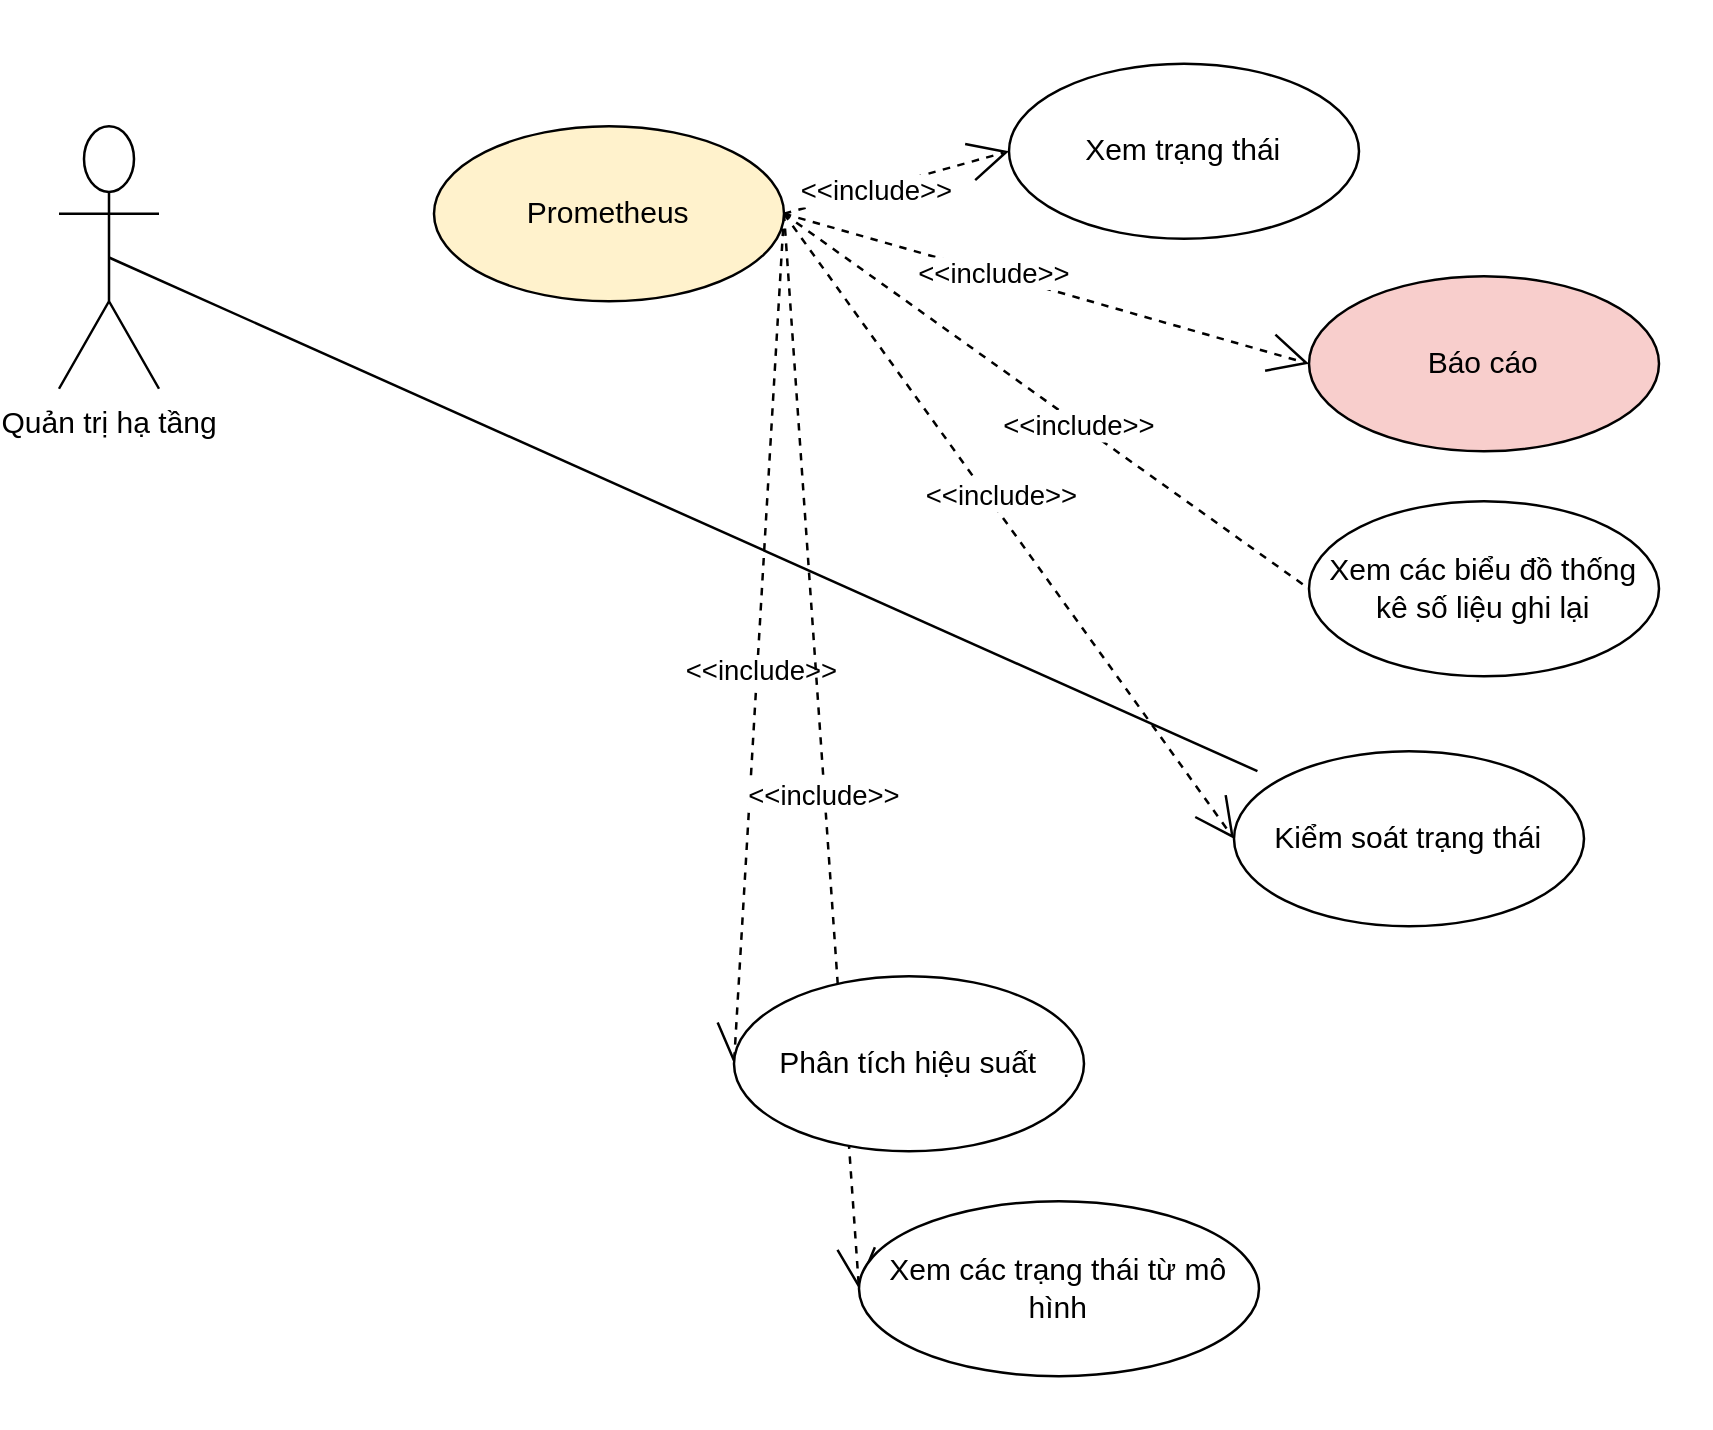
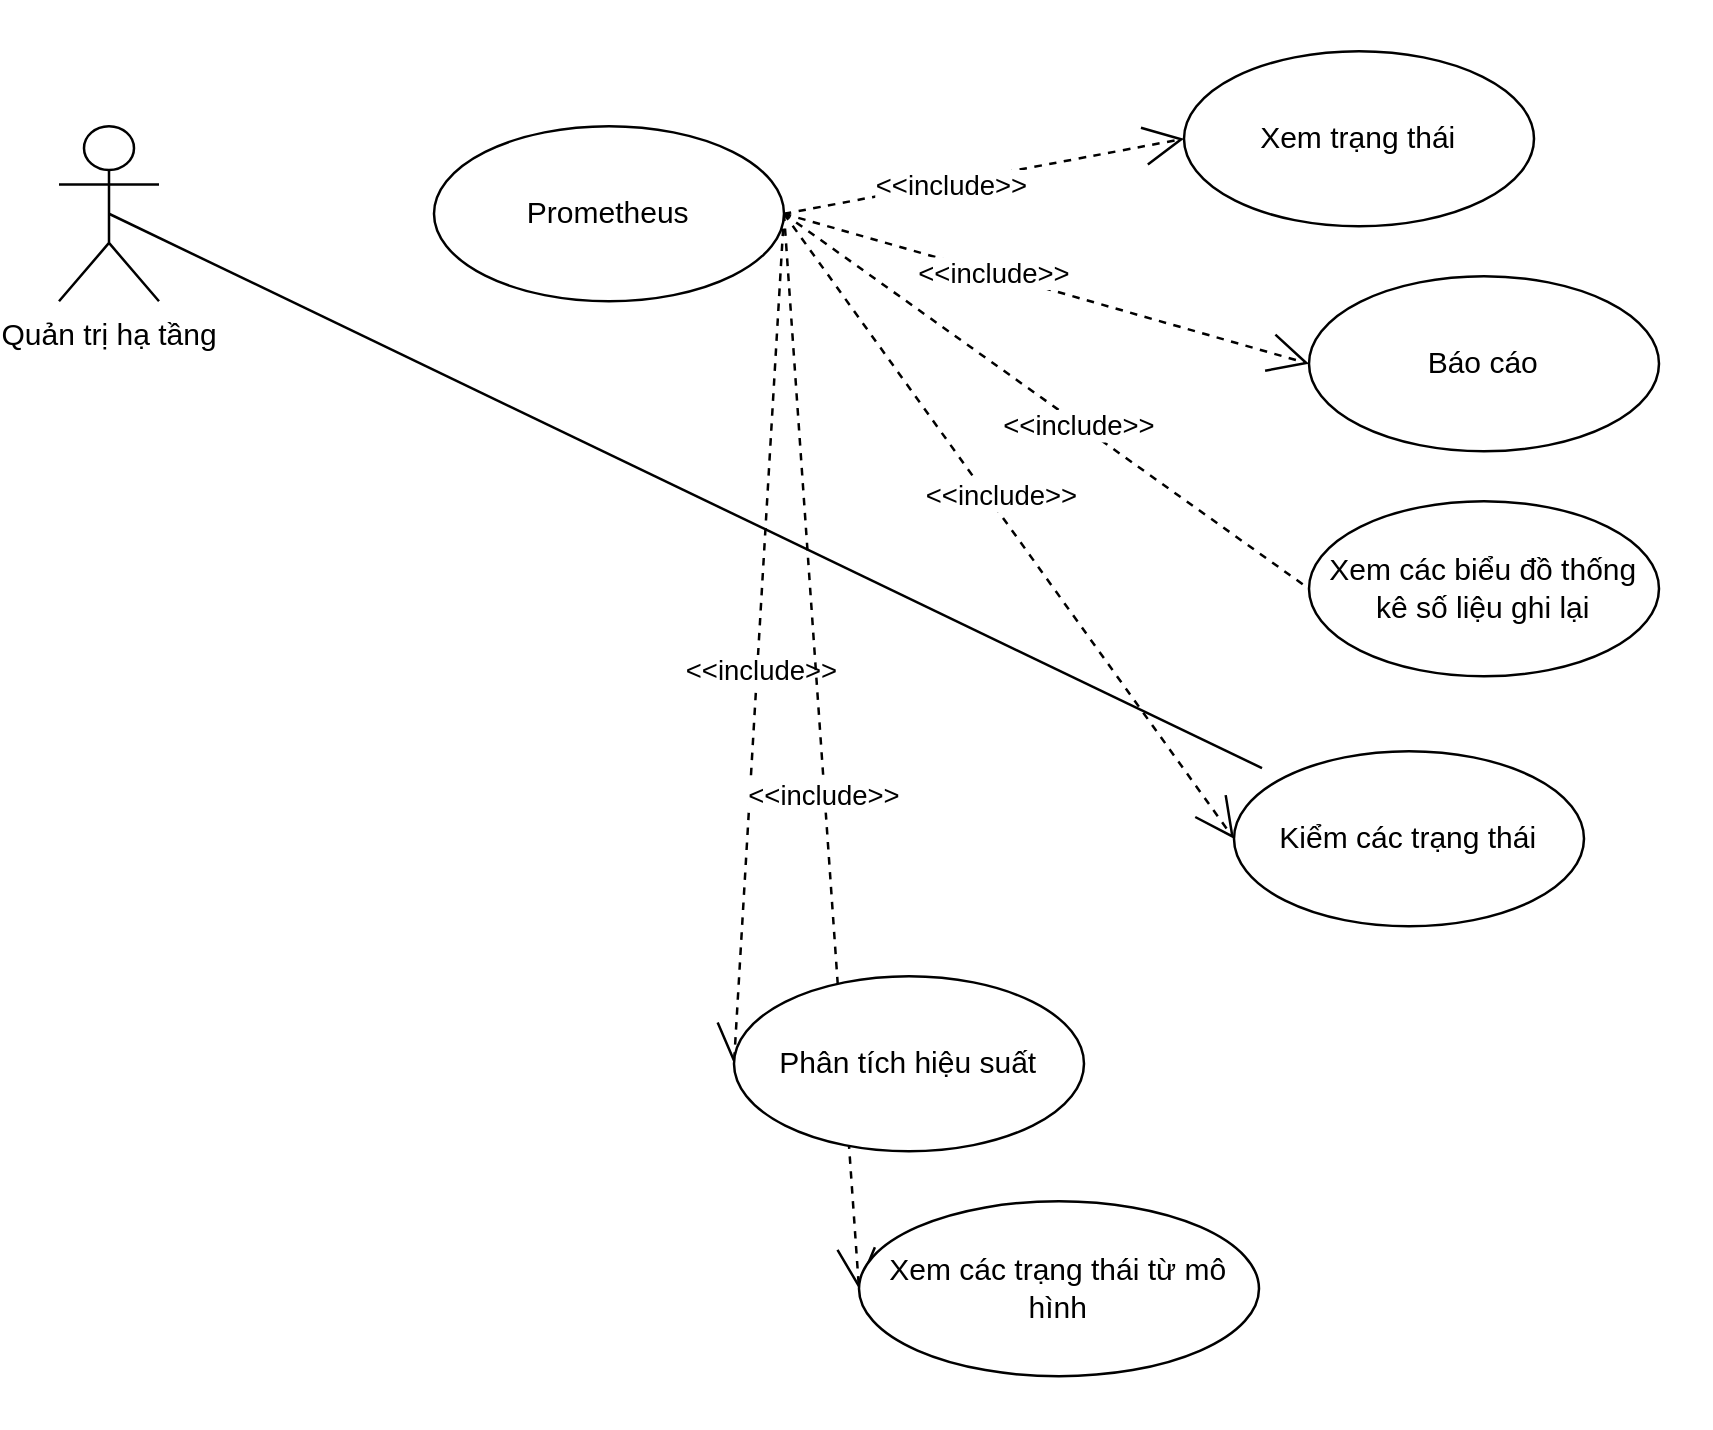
node "Xem trạng thái": moved (1184, 151) -> (1359, 139)
node "Prometheus": fillcolor #fff2cc -> #ffffff
node "Quản trị hạ tầng": size 100x263 -> 100x175
node "Báo cáo": fillcolor #f8cecc -> #ffffff
node "Kiểm soát trạng thái": label "Kiểm soát trạng thái" -> "Kiểm các trạng thái"
